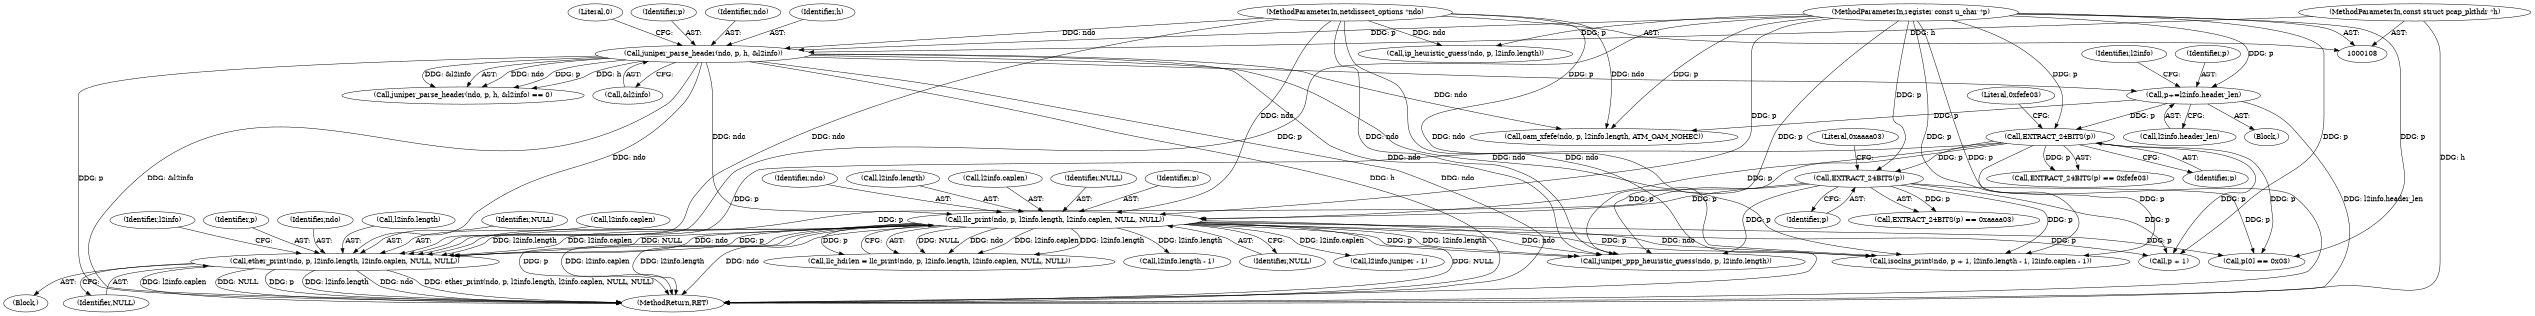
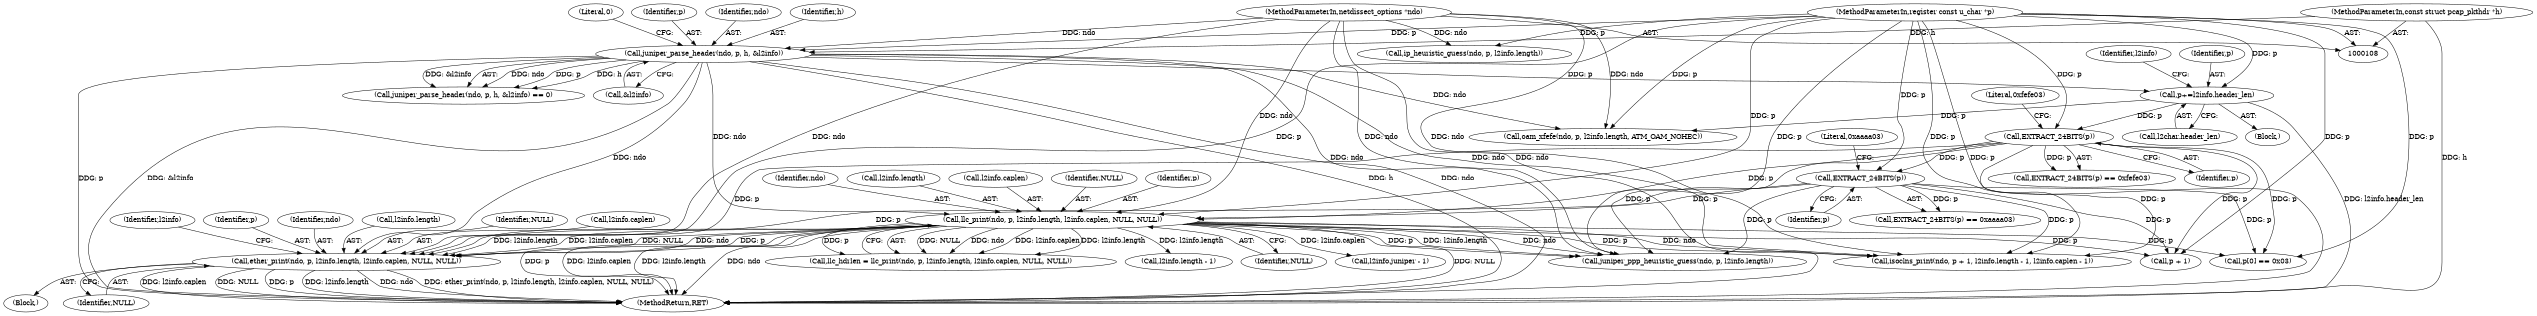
node "(Call,l2info.header_len)": label "(Call,l2info.header_len)" -> "(Call,l2char.header_len)"
